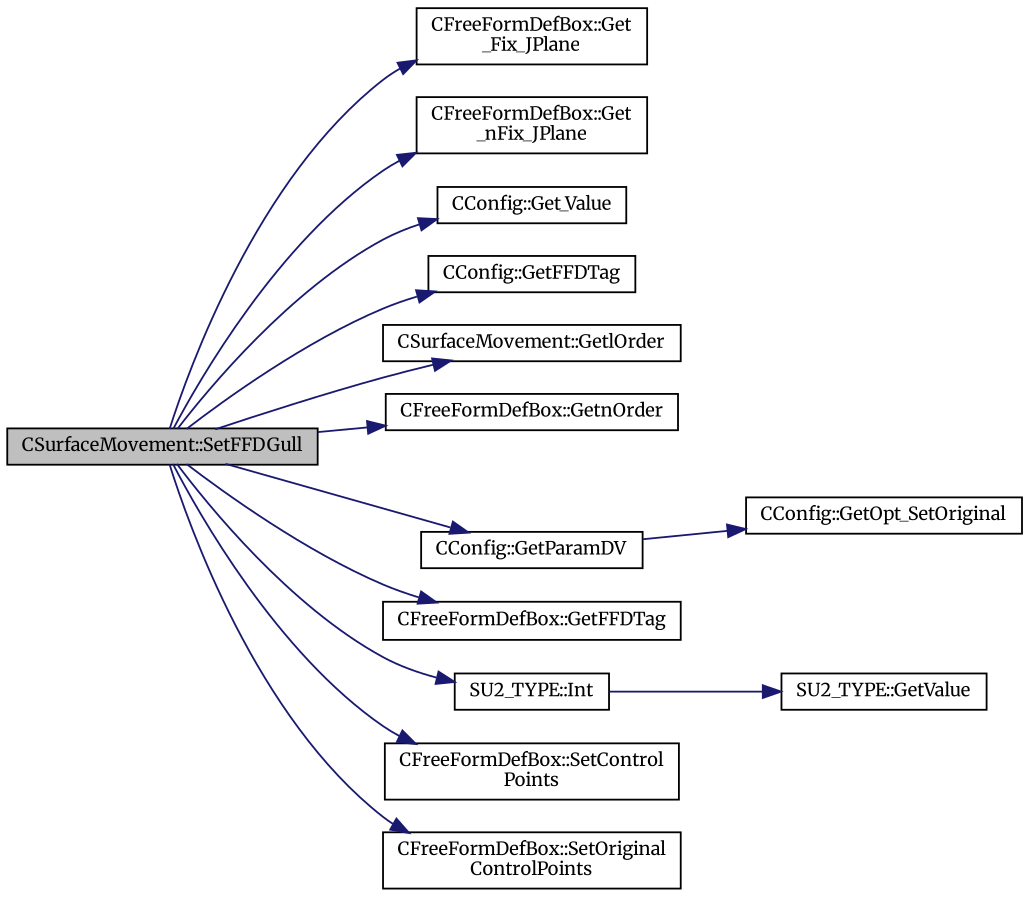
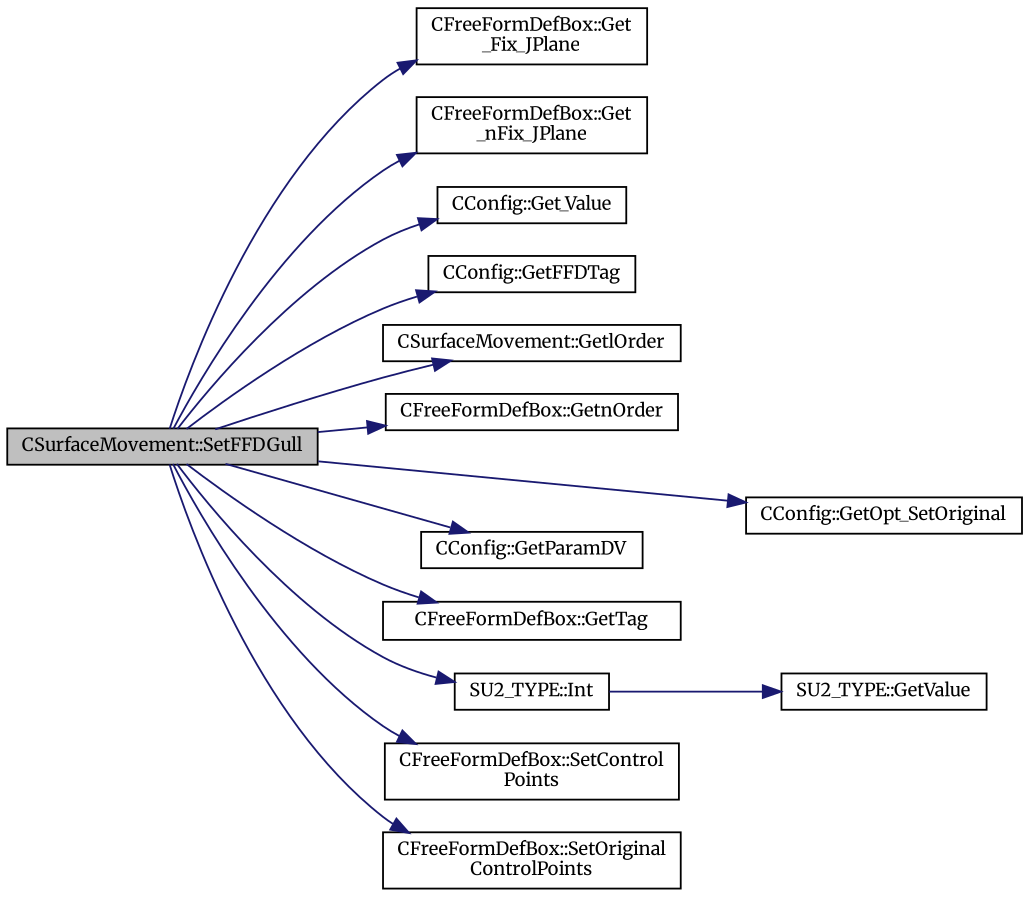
edge "CConfig::GetParamDV" -> "CConfig::GetOpt_SetOriginal": now "CSurfaceMovement::SetFFDGull" -> "CConfig::GetOpt_SetOriginal"
node "CFreeFormDefBox::GetFFDTag": label "CFreeFormDefBox::GetFFDTag" -> "CFreeFormDefBox::GetTag"
